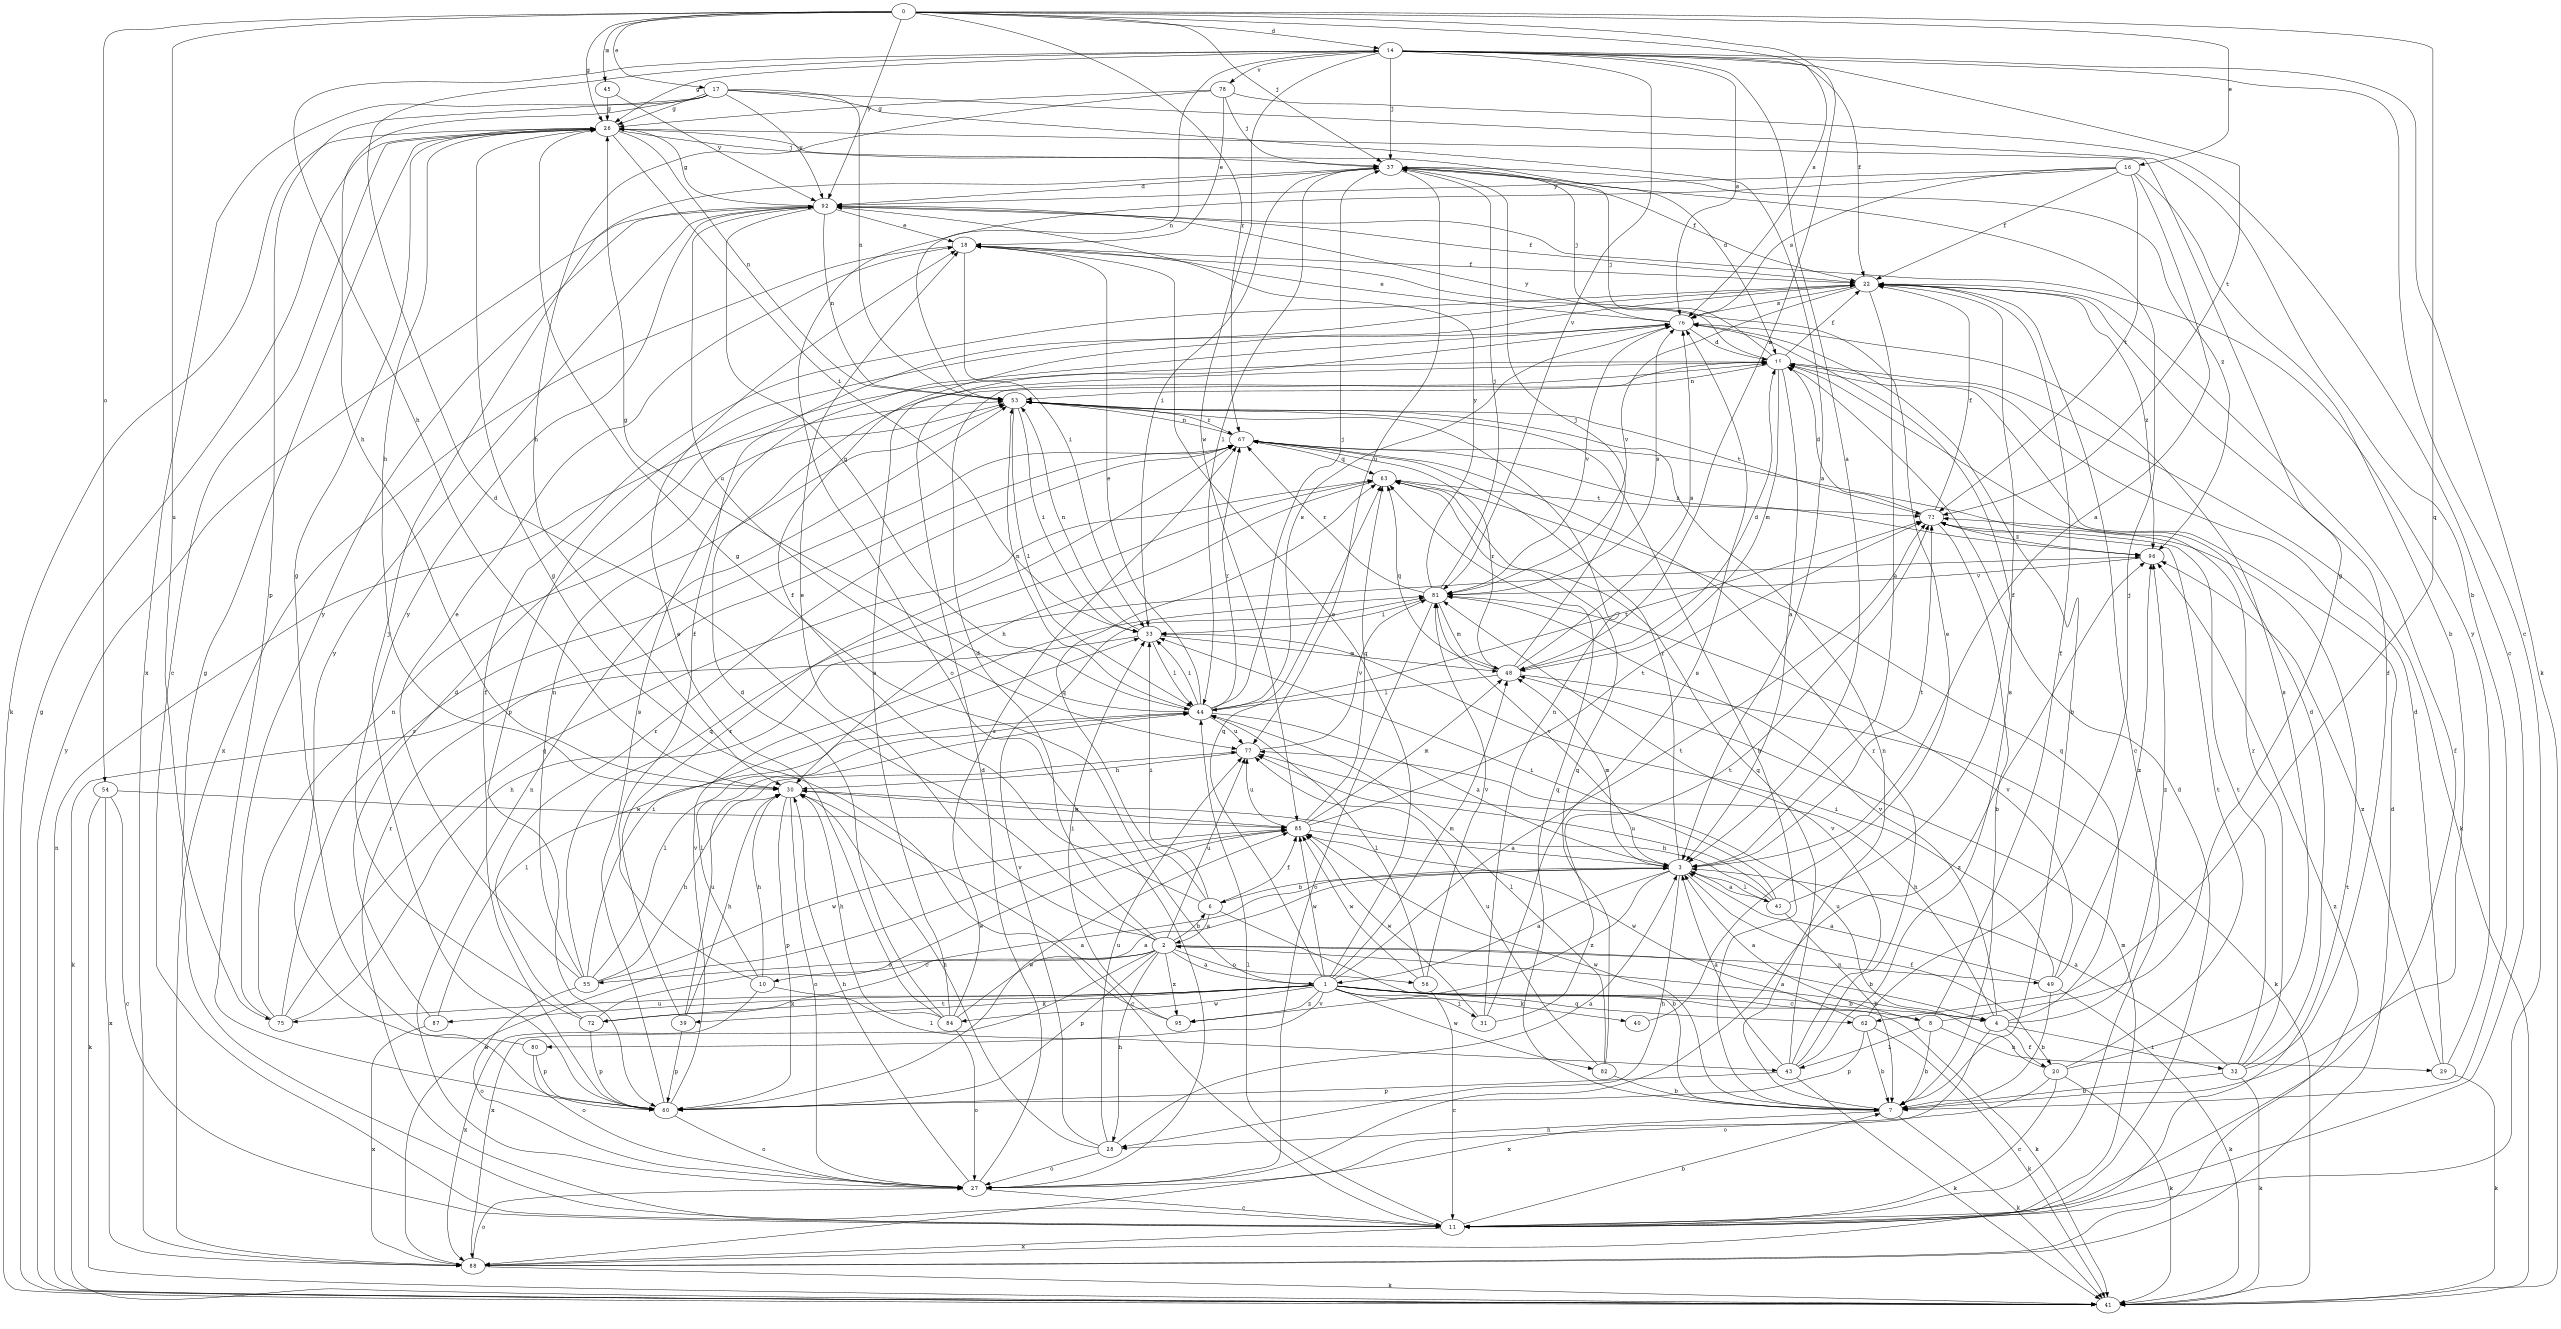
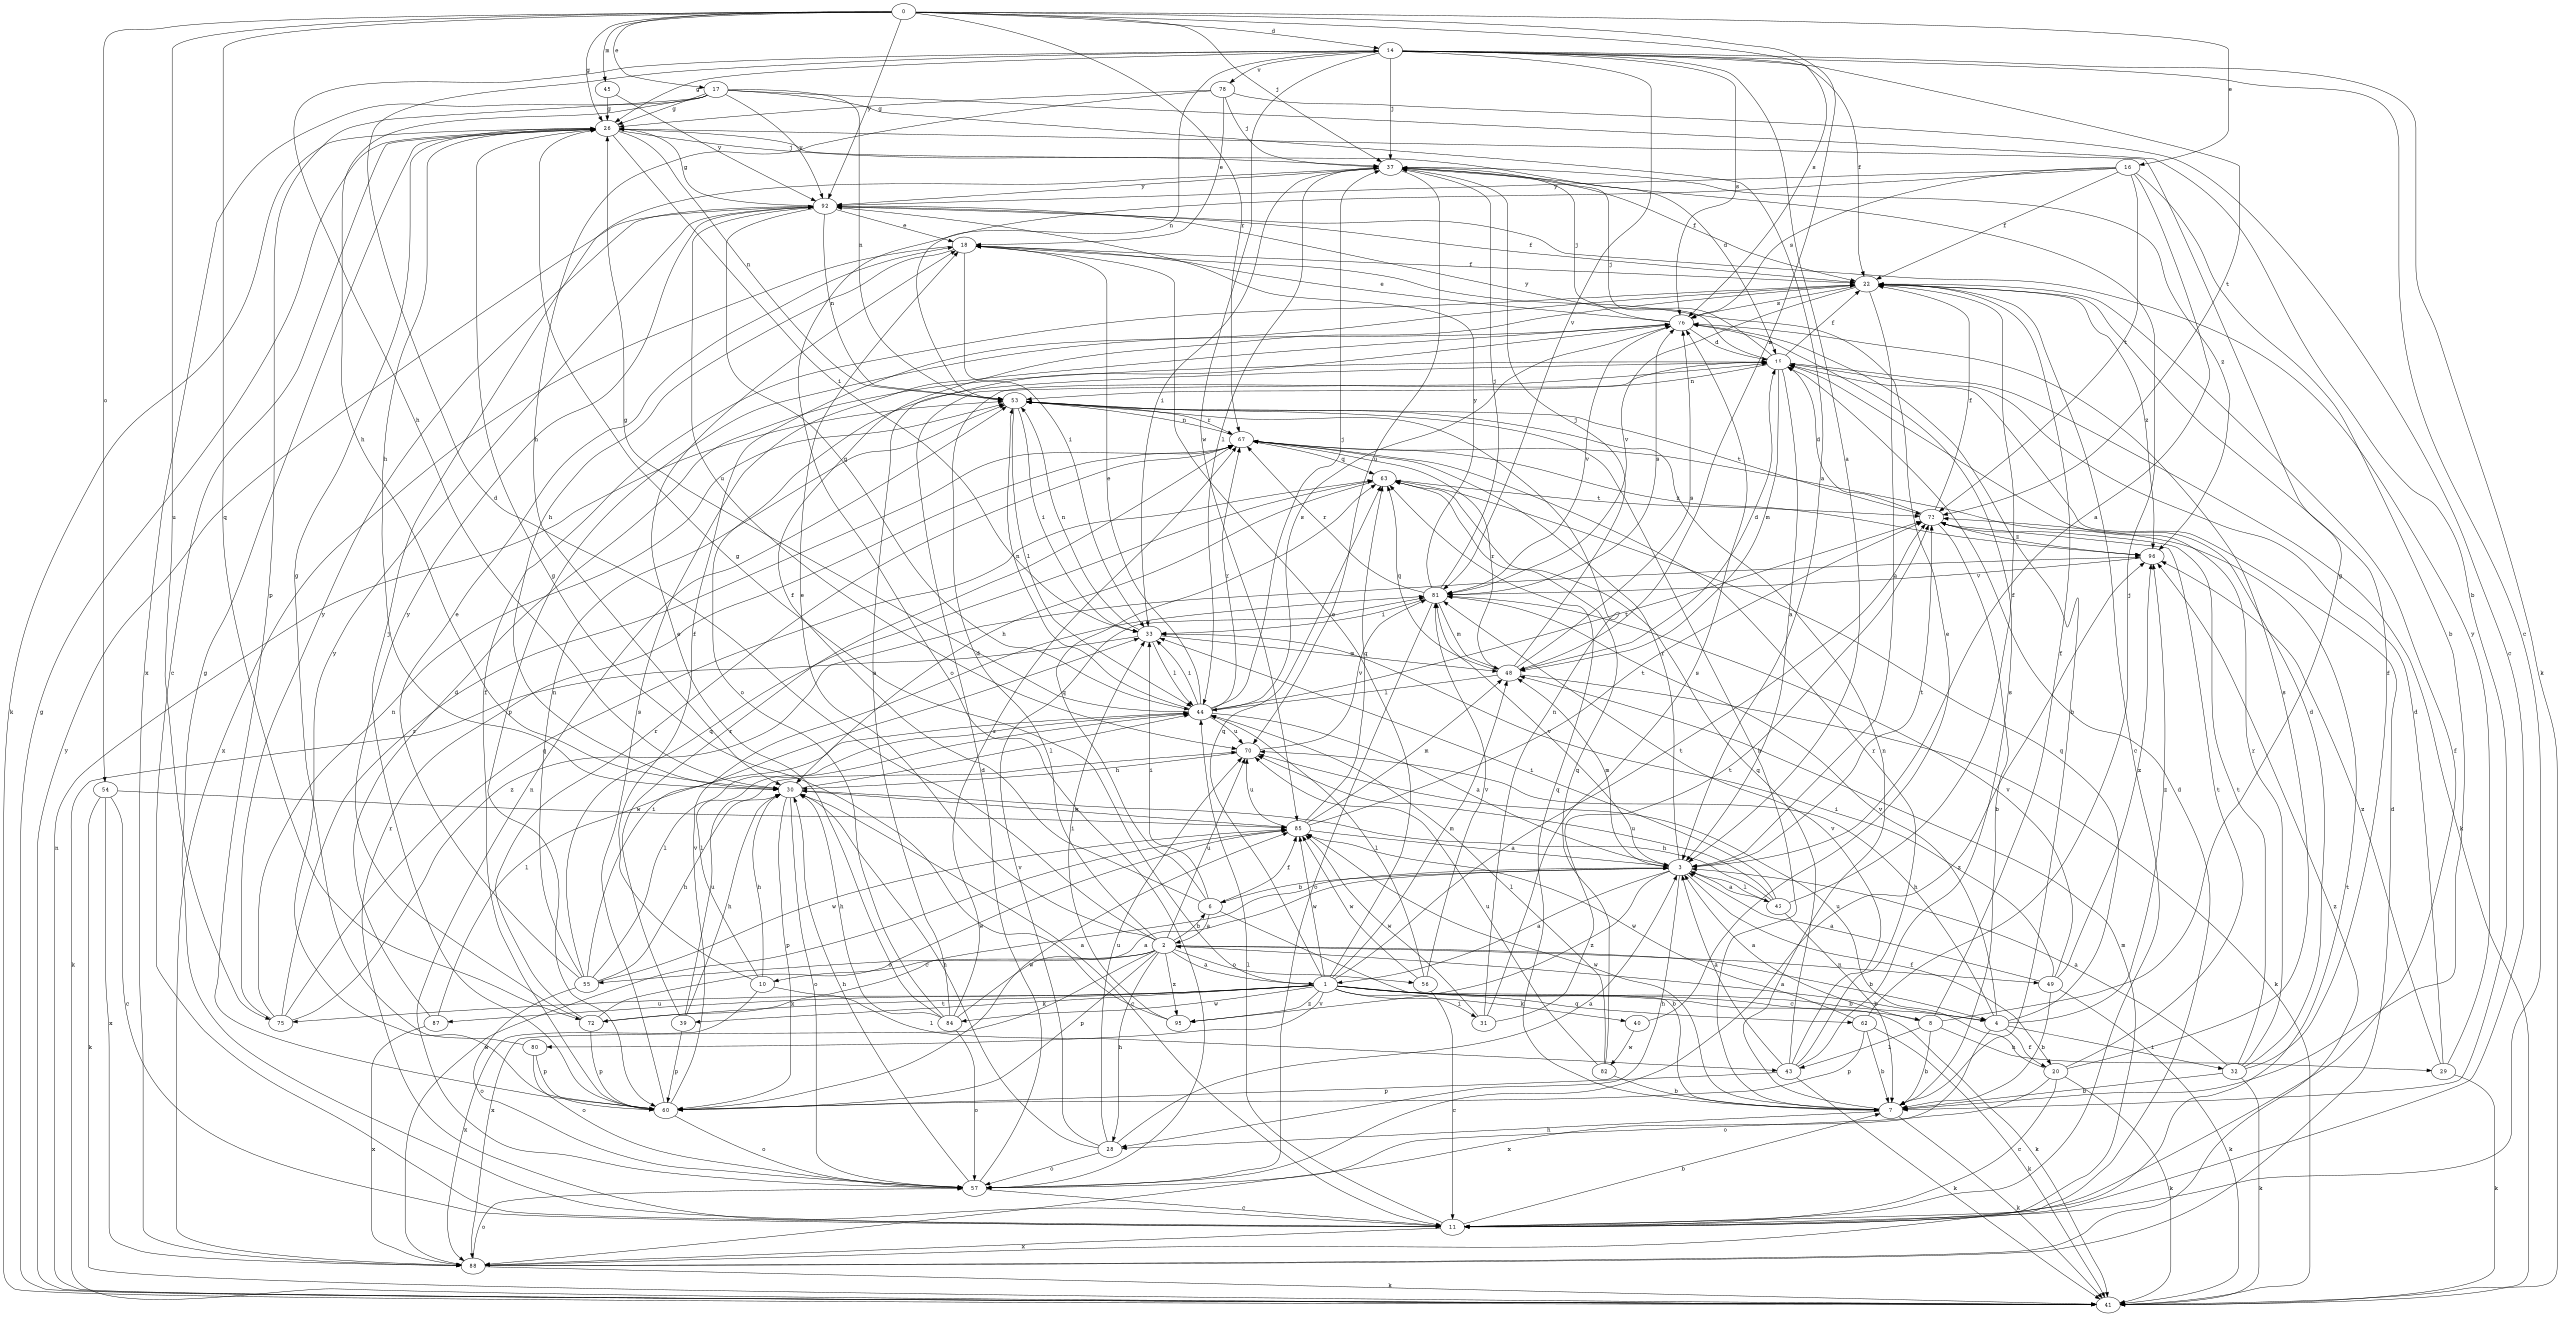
edge "0" -> "62": now "0" -> "72"
edge "37" -> "92": label "d" -> "y"
edge "18" -> "30": added, label "h"
edge "84" -> "15": label "d" -> "o"
node "77": label "77" -> "70"
edge "30" -> "44": added, label "l"
edge "75" -> "96": label "h" -> "z"
edge "1" -> "82": now "40" -> "82"
node "27": label "27" -> "57"
